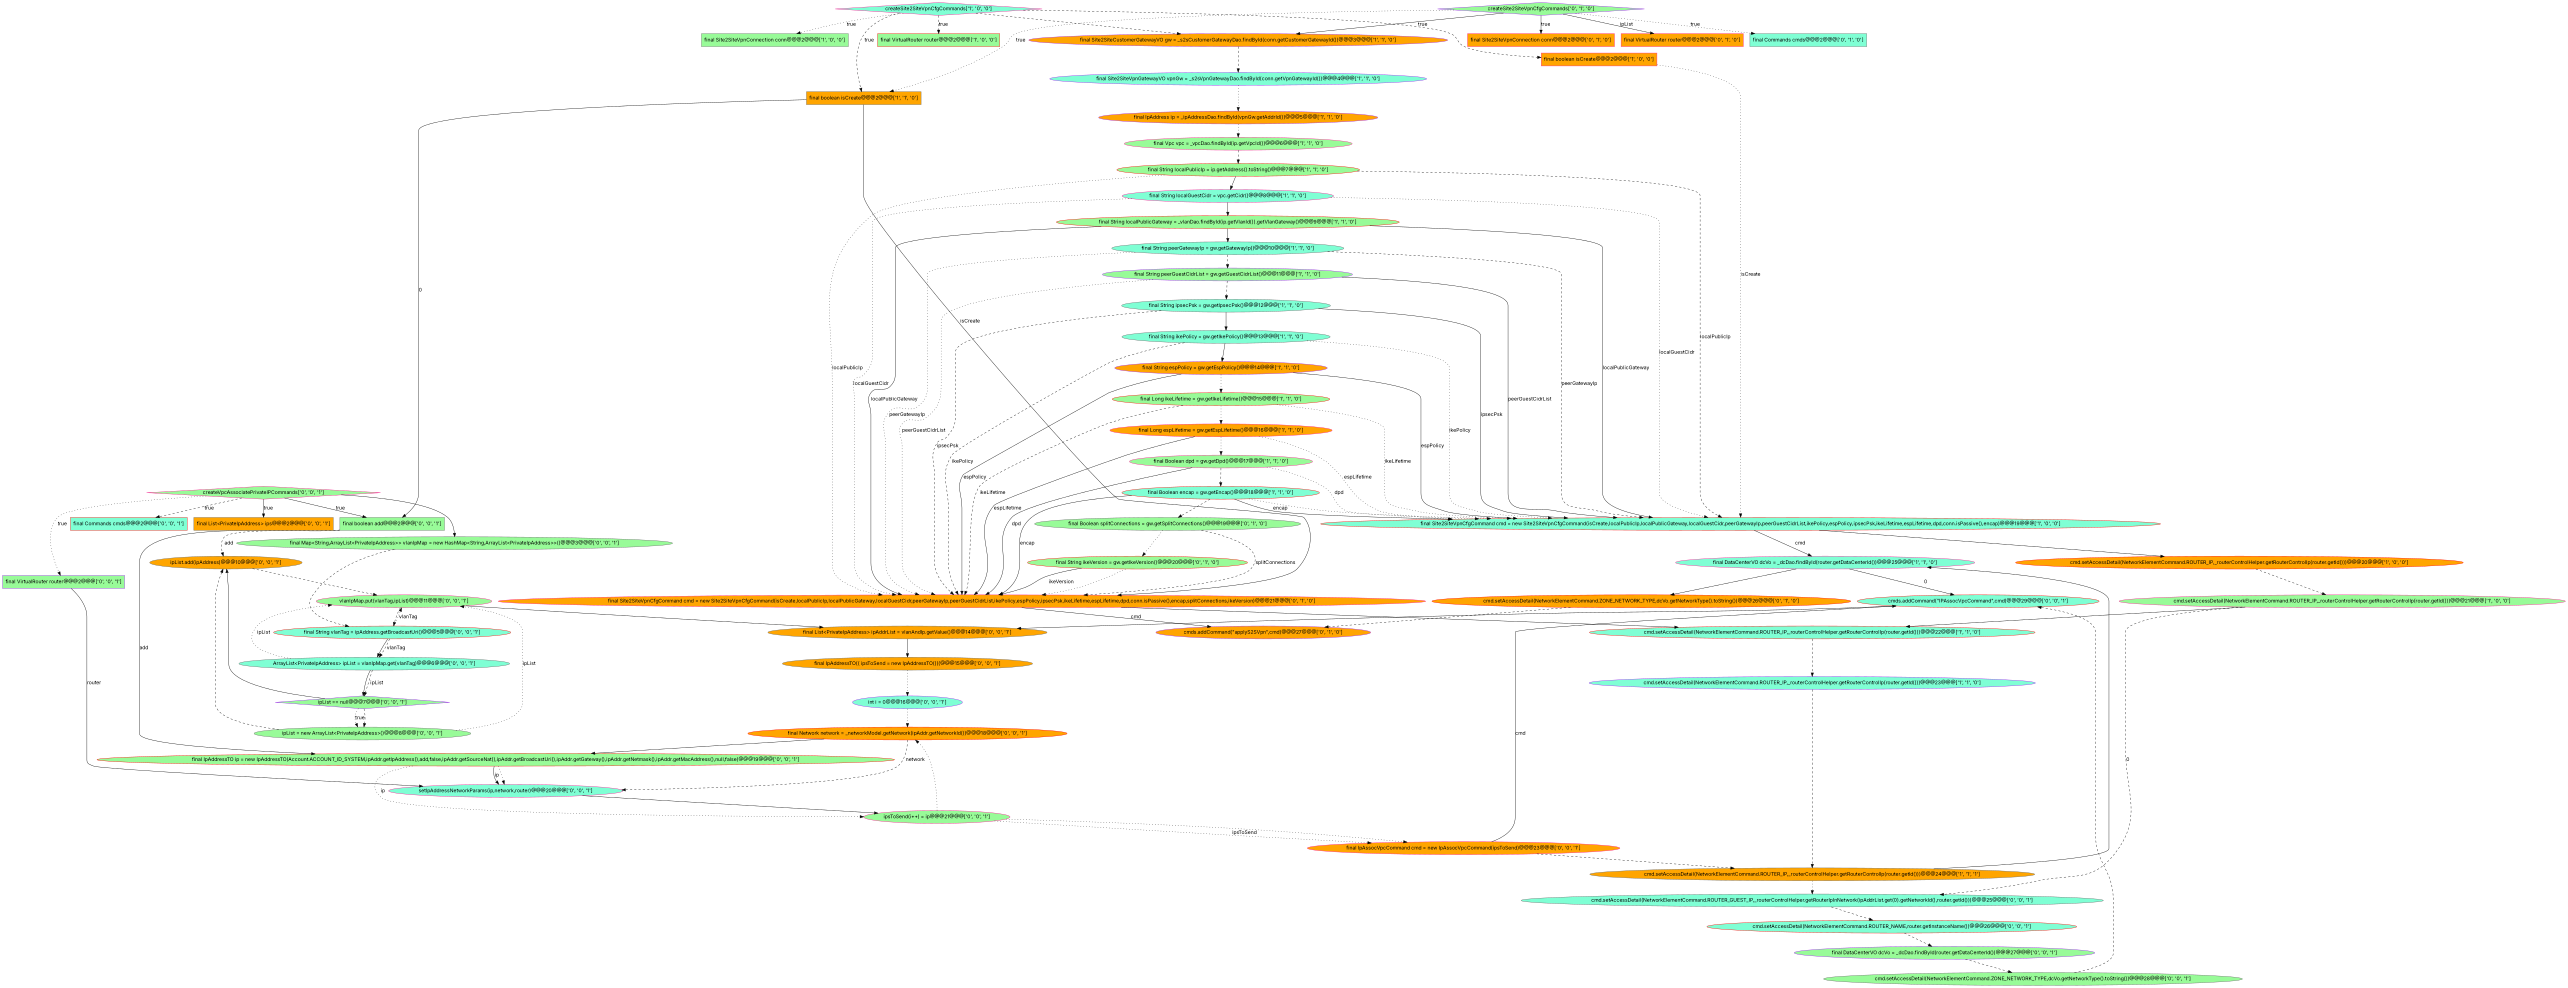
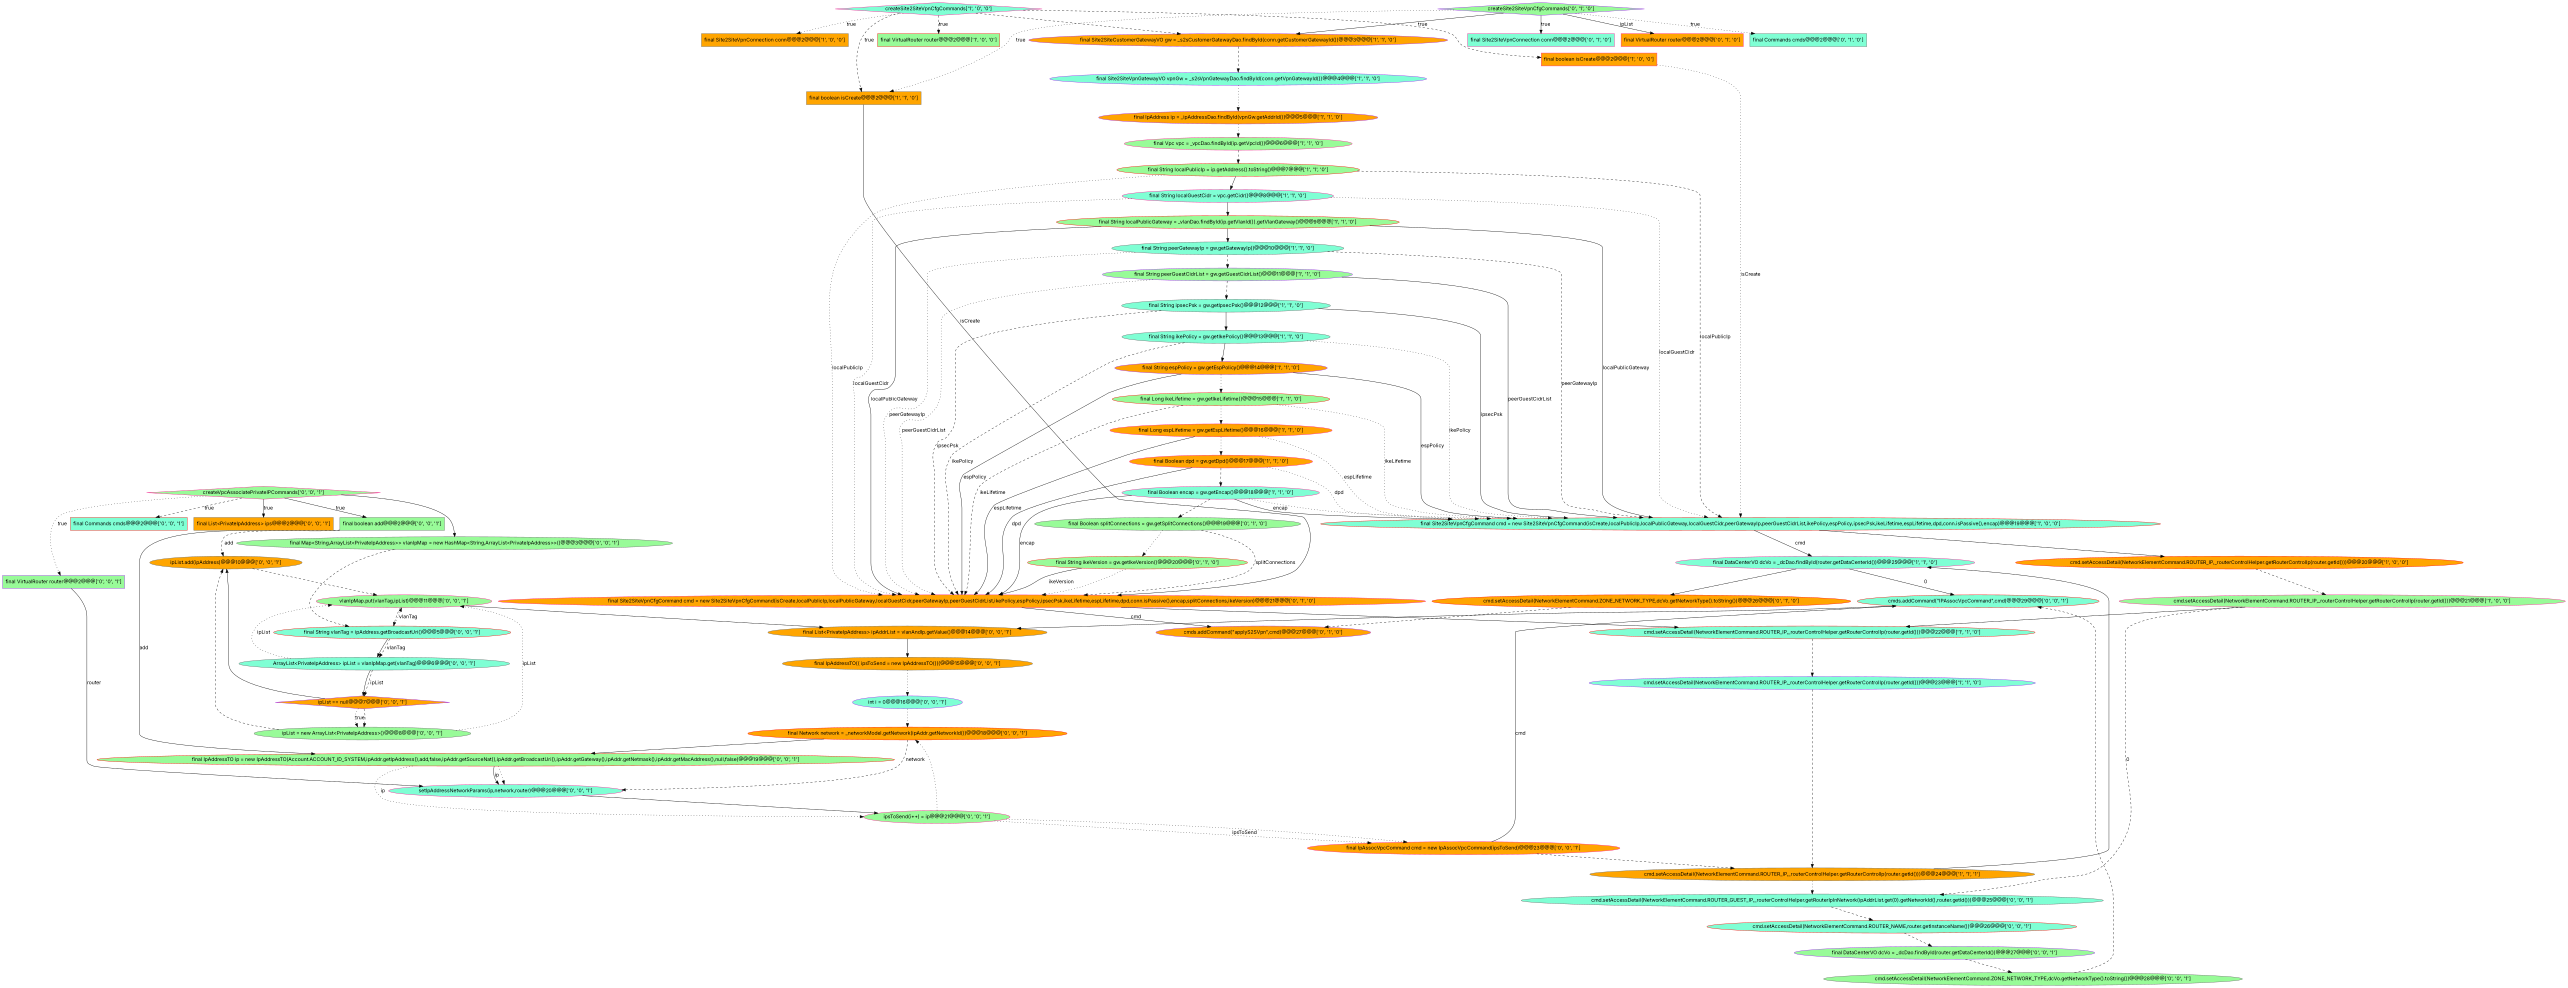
node "final Site2SiteVpnConnection conn@@@2@@@['1', '0', '0']": fillcolor palegreen -> orange
node "final Site2SiteVpnConnection conn@@@2@@@['0', '1', '0']": fillcolor orange -> aquamarine
edge "final boolean isCreate@@@2@@@['1', '1', '0']" -> "final boolean add@@@2@@@['0', '0', '1']": removed, label "0"
node "final Boolean dpd = gw.getDpd()@@@17@@@['1', '1', '0']": fillcolor palegreen -> orange
node "final Boolean encap = gw.getEncap()@@@18@@@['1', '1', '0']": color red -> deeppink
node "ipList == null@@@7@@@['0', '0', '1']": fillcolor palegreen -> orange
